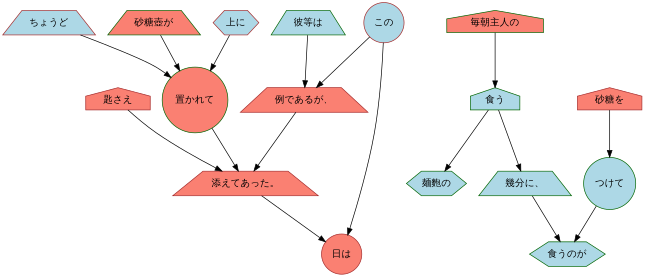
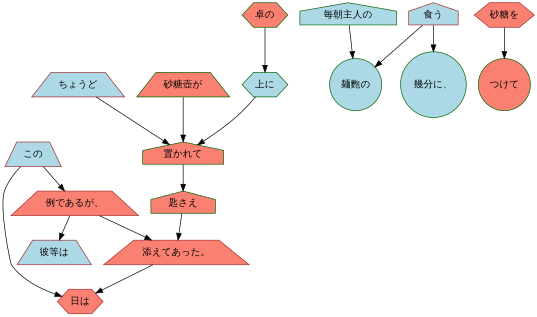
node "卓の": added
node "上に": color brown -> darkgreen
node "彼等は": color darkgreen -> brown
node "この": shape circle -> trapezium
node "毎朝主人の": fillcolor salmon -> lightblue
edge "毎朝主人の" -> "食う": now "毎朝主人の" -> "麺麭の"
edge "彼等は" -> "例であるが、": reversed
node "匙さえ": color brown -> darkgreen
node "置かれて": shape circle -> house
node "食う": color darkgreen -> brown
node "砂糖を": shape house -> hexagon
edge "置かれて" -> "添えてあった。": now "置かれて" -> "匙さえ"
node "麺麭の": shape hexagon -> circle
node "幾分に、": shape trapezium -> circle
node "つけて": fillcolor lightblue -> salmon
node "日は": shape circle -> hexagon
node "食うのが": removed
